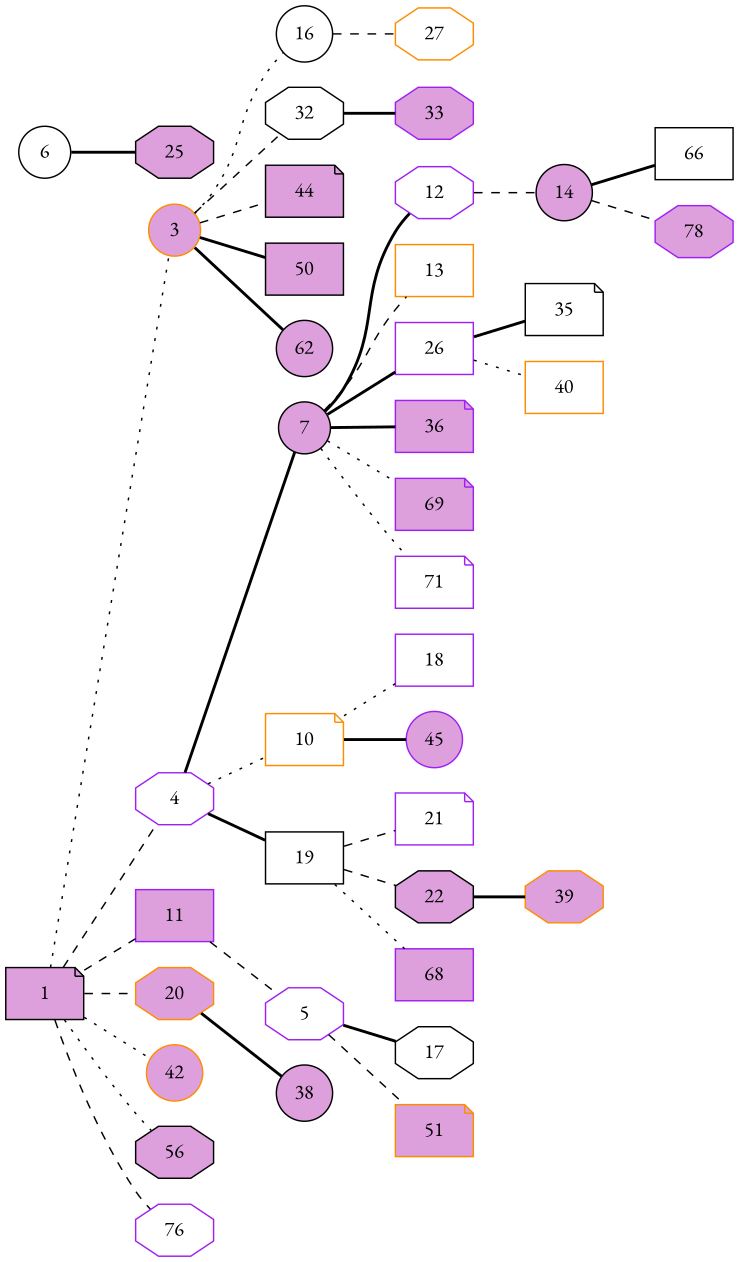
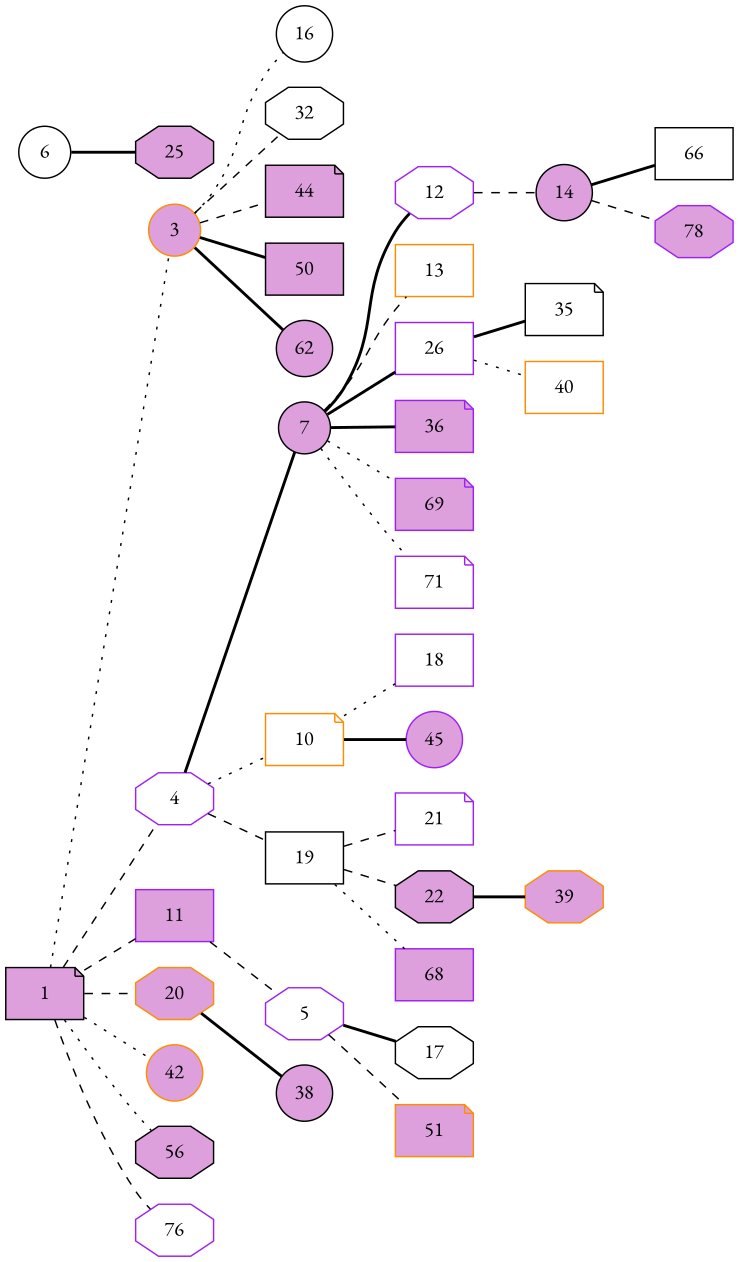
node "27": removed
node "33": removed
edge "4" -- "19": style bold -> dashed
